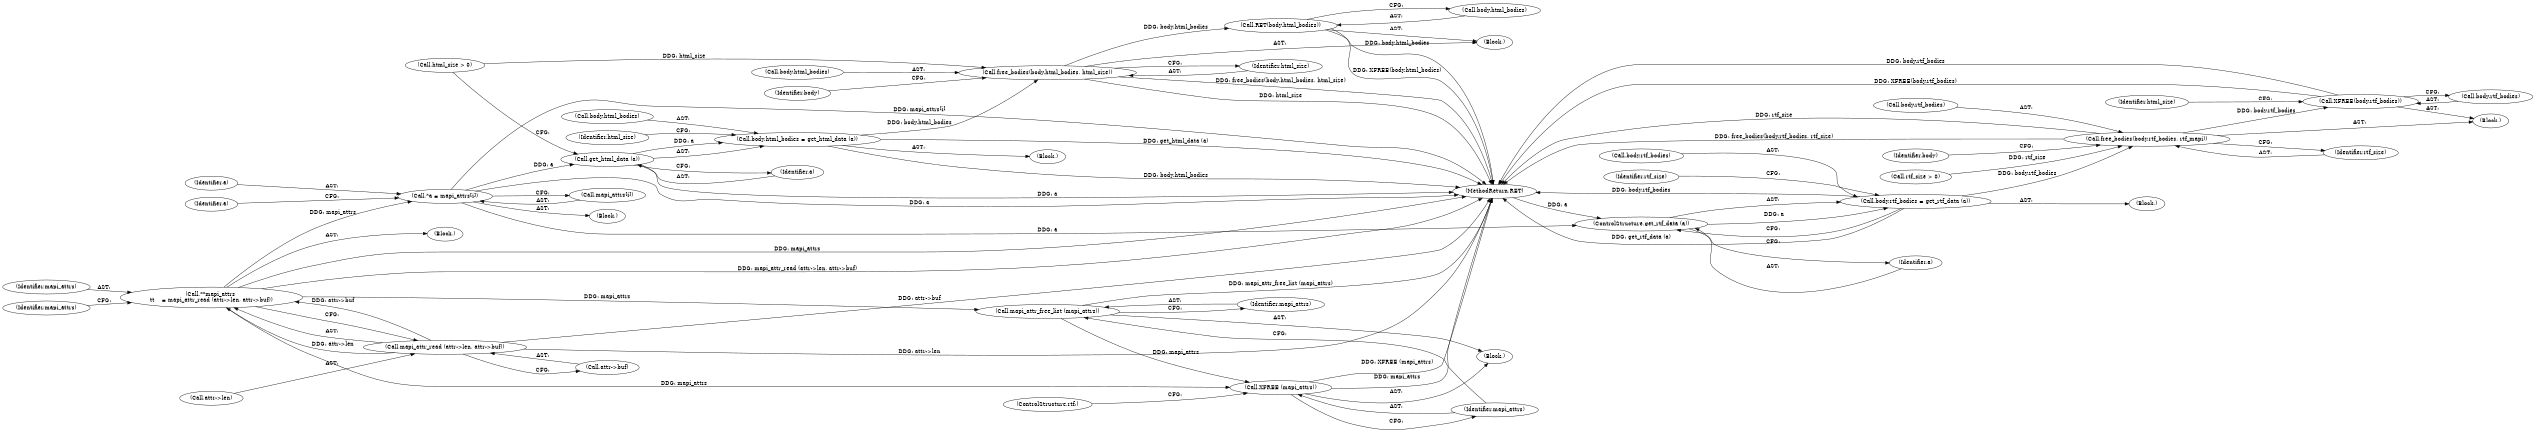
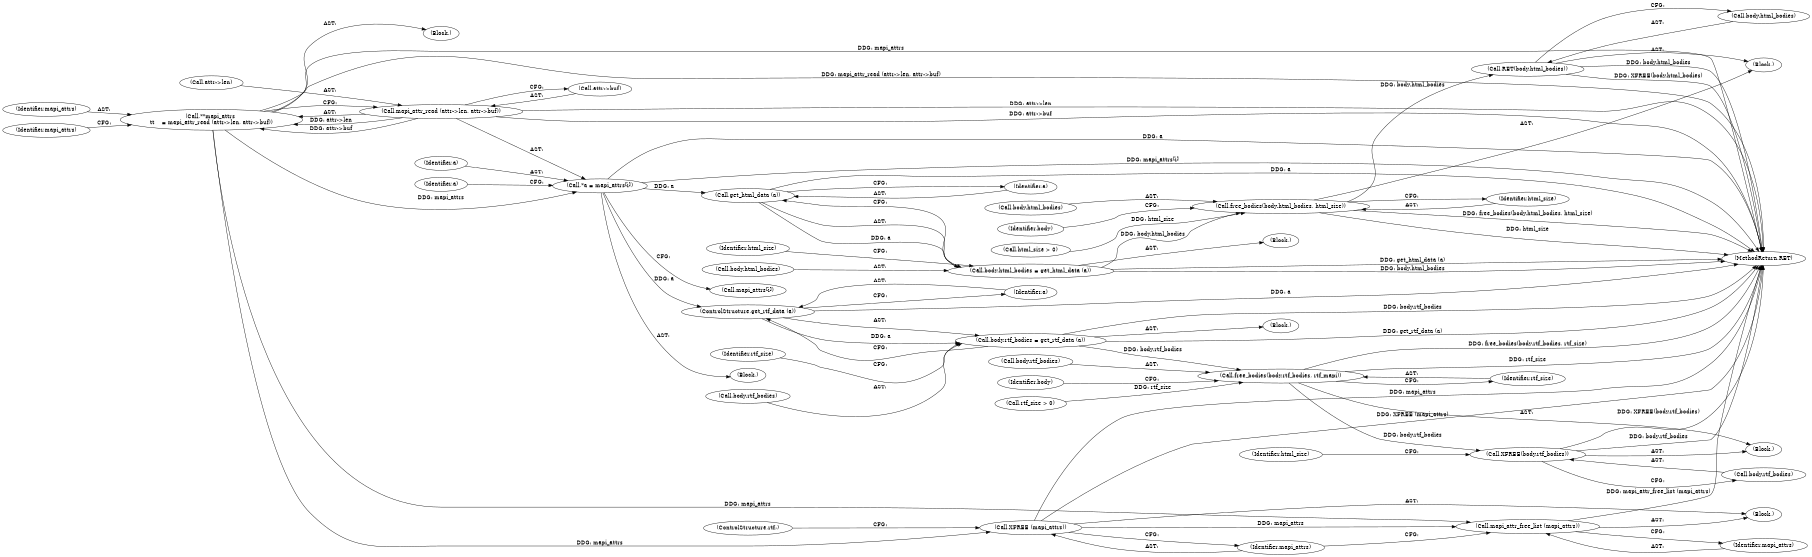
edge "(Call,html_size > 0)" -> "(Call,get_html_data (a))": now "(Call,body.html_bodies = get_html_data (a))" -> "(Call,get_html_data (a))"
edge "(Call,mapi_attrs[i])" -> "(Call,*a = mapi_attrs[i])": now "(Call,mapi_attr_read (attr->len, attr->buf))" -> "(Call,*a = mapi_attrs[i])"
edge "(MethodReturn,RET)" -> "(ControlStructure,get_rtf_data (a))": reversed
edge "(Call,mapi_attr_free_list (mapi_attrs))" -> "(Call,XFREE (mapi_attrs))": reversed
